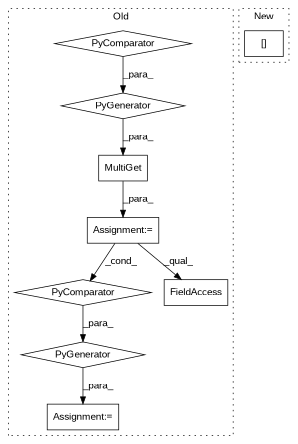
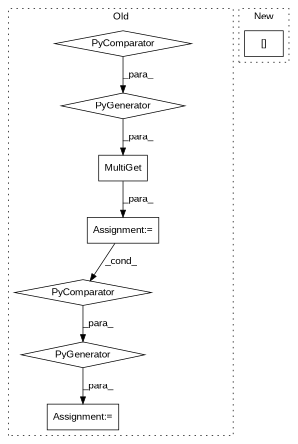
node "FieldAccess": removed
